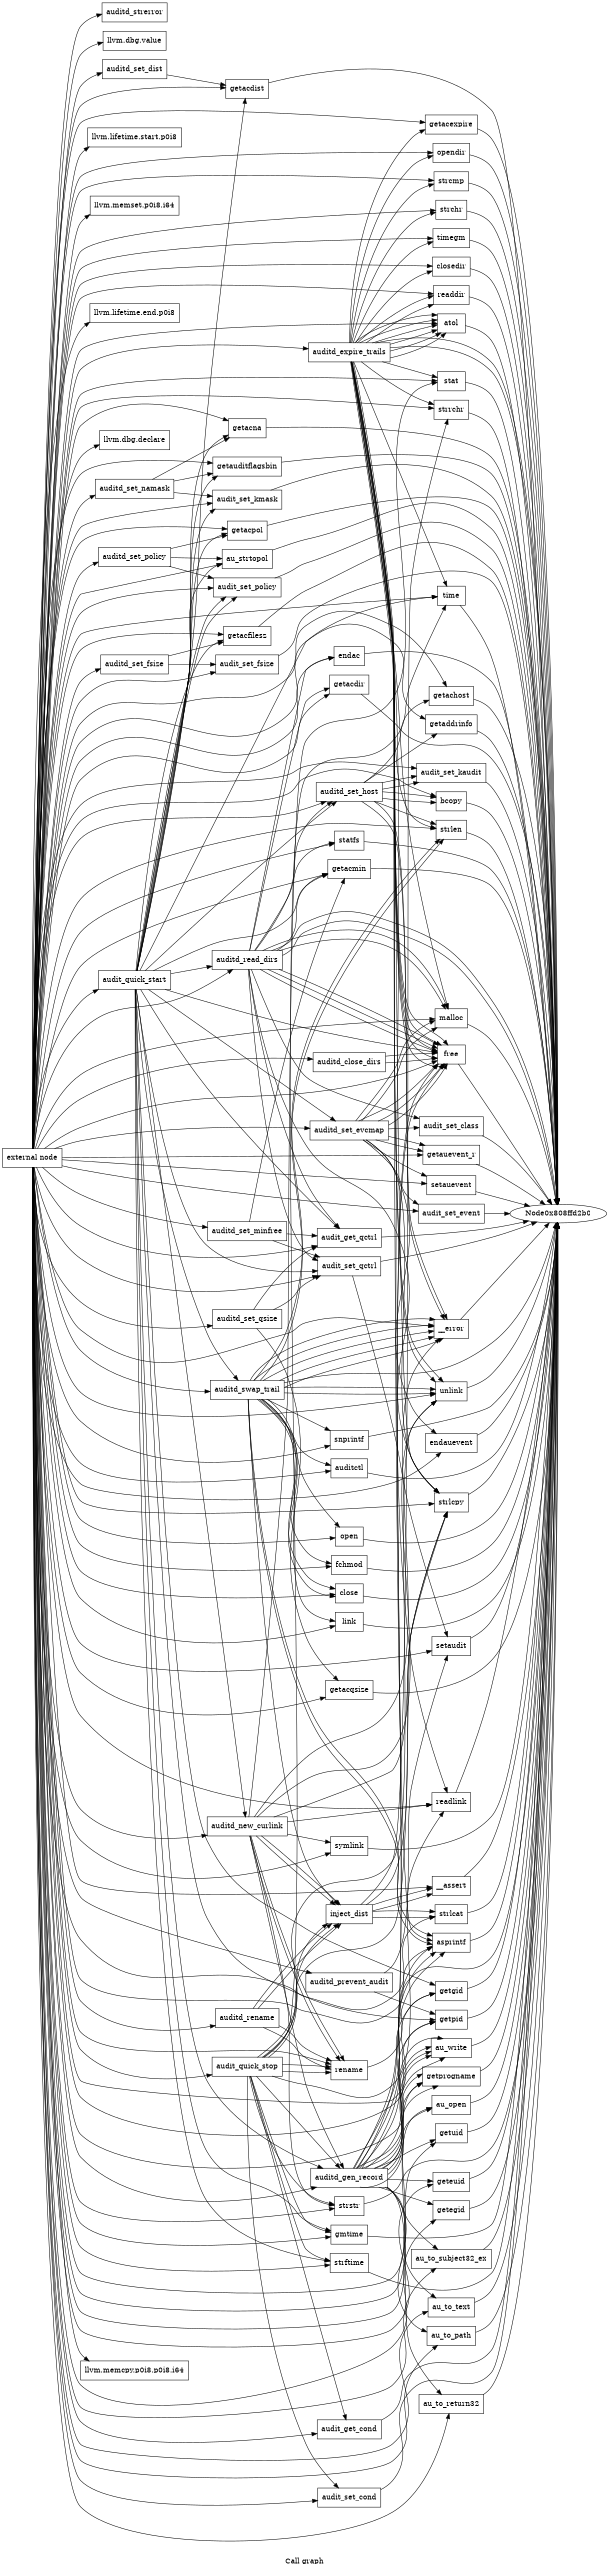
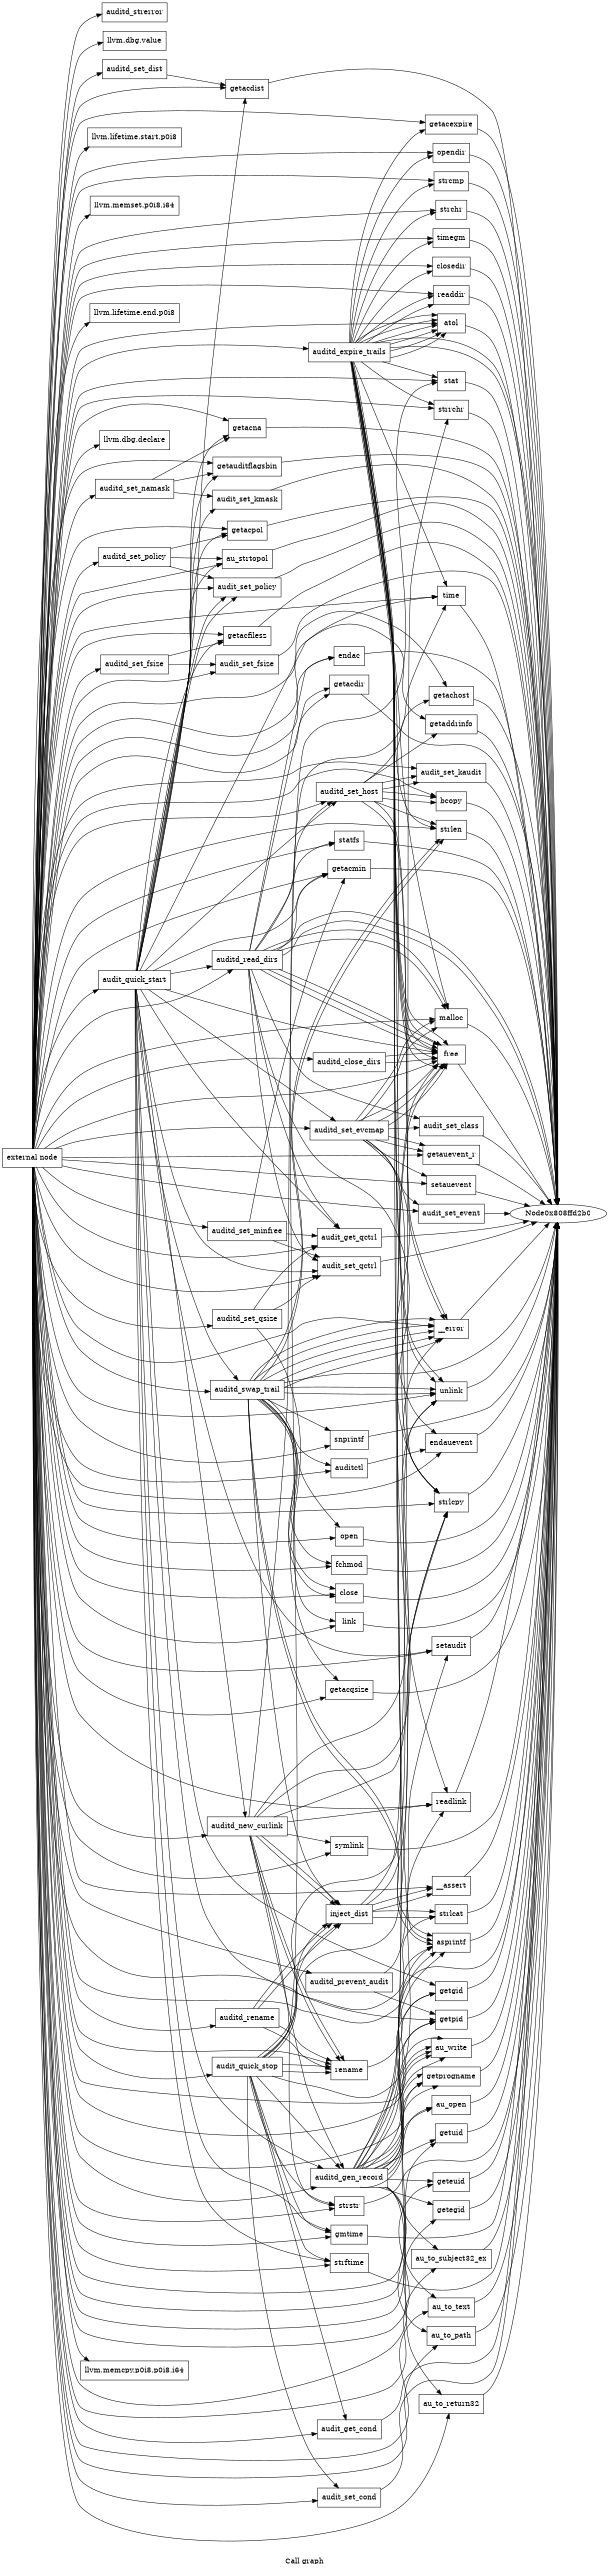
edge "external node" -> "audit_set_kmask": removed
edge "auditctl" -> "Node0x808ffd2b0": now "auditctl" -> "endauevent"
edge "audit_set_qctrl" -> "setaudit": now "audit_quick_start" -> "setaudit"
